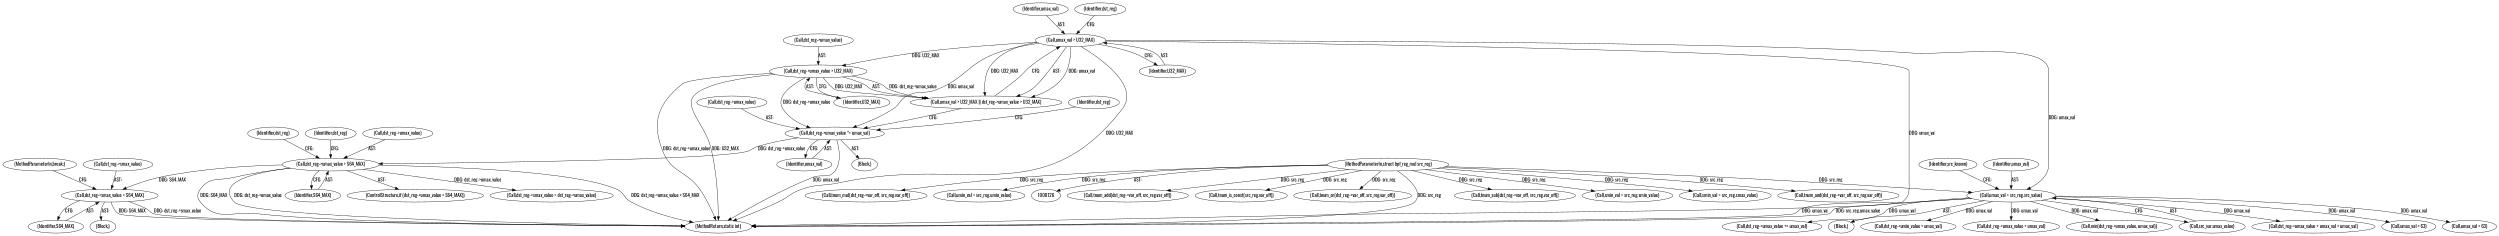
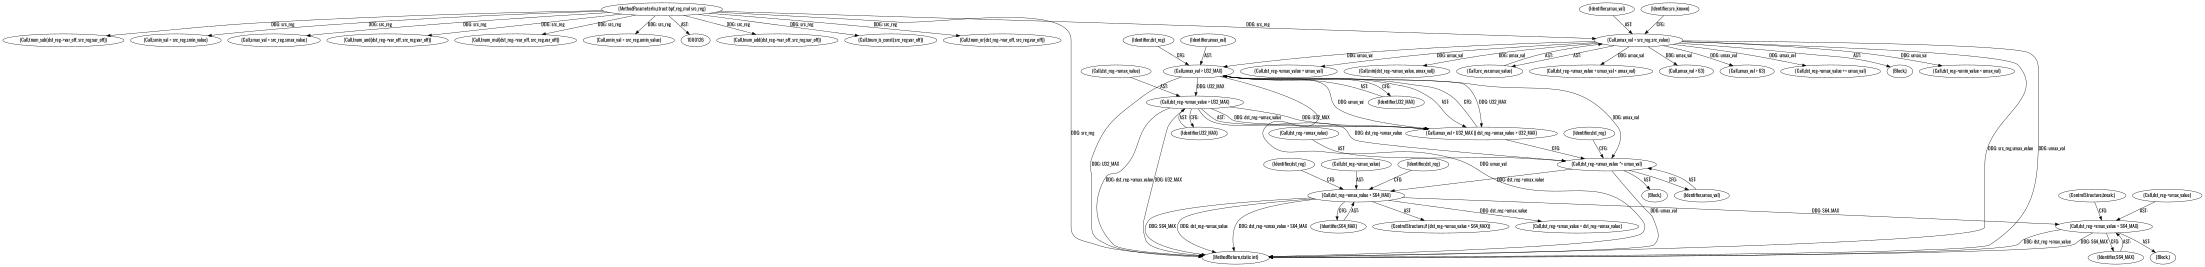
edge "(Call,umax_val > U32_MAX)" -> "(Call,umax_val = src_reg.src_value)": reversed
node "(MethodParameterIn,break;)": label "(MethodParameterIn,break;)" -> "(ControlStructure,break;)"
node "(Call,smin_val = src_reg.smax_value)": label "(Call,smin_val = src_reg.smax_value)" -> "(Call,smax_val = src_reg.smax_value)"
edge "(Call,umax_val = src_reg.src_value)" -> "(Call,src_var.umax_value)": label "CFG: " -> "AST: "
